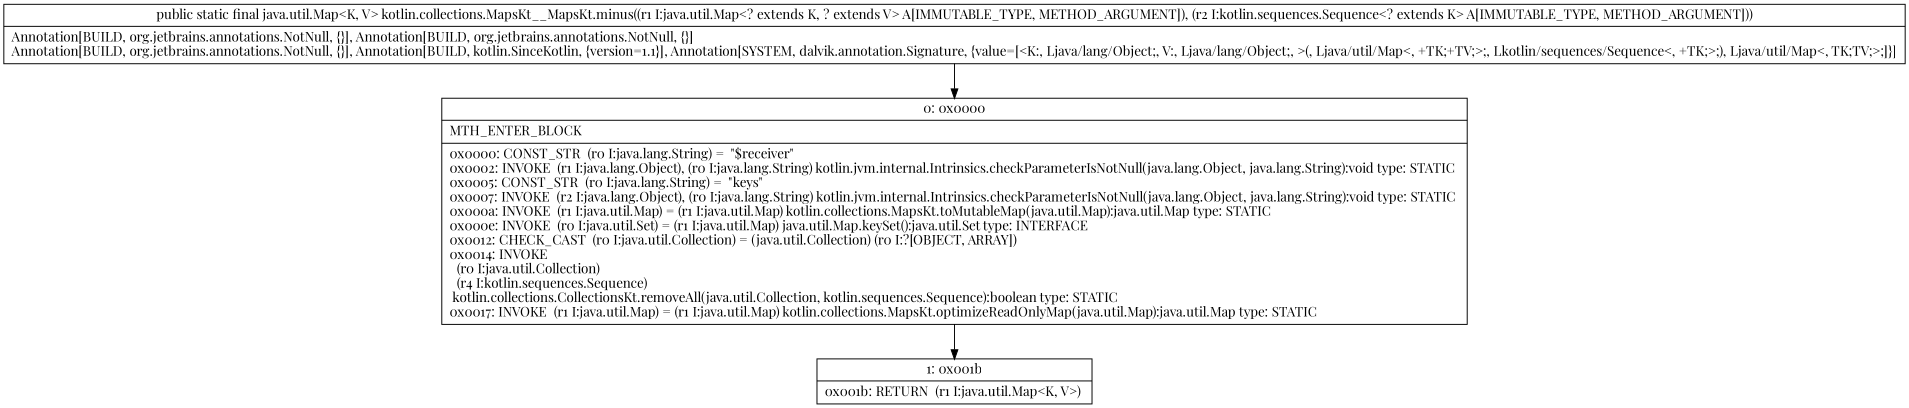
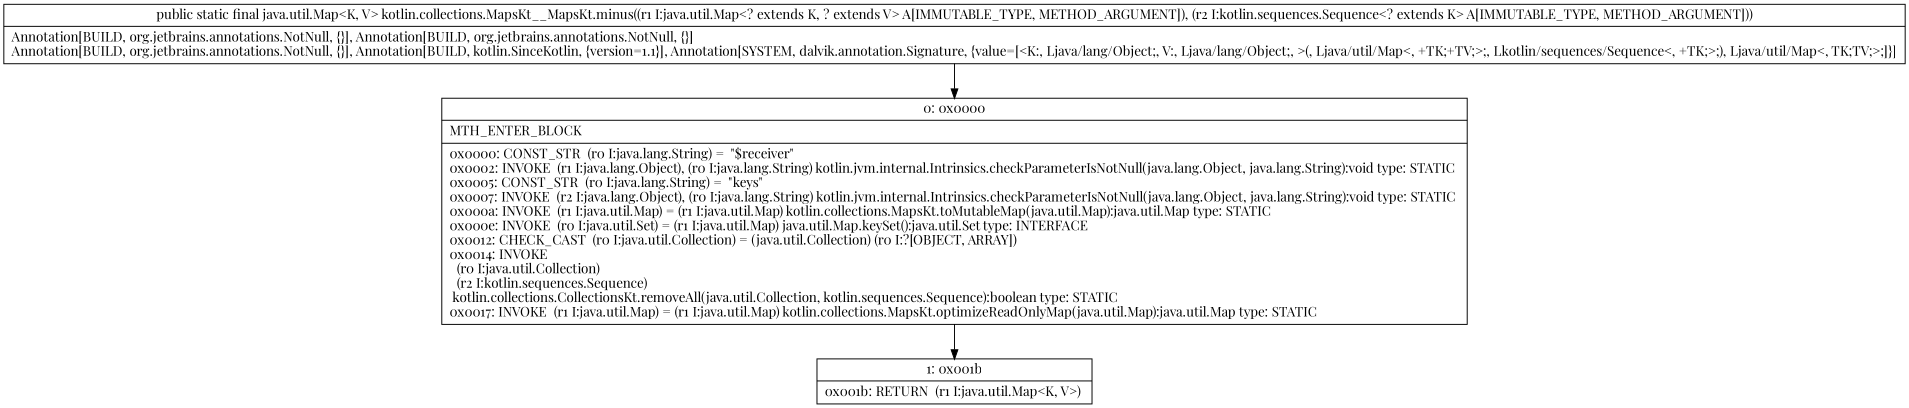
node "0: 0x0000": text "(r4 I:kotlin.sequences.Sequence)" -> "(r2 I:kotlin.sequences.Sequence)"
